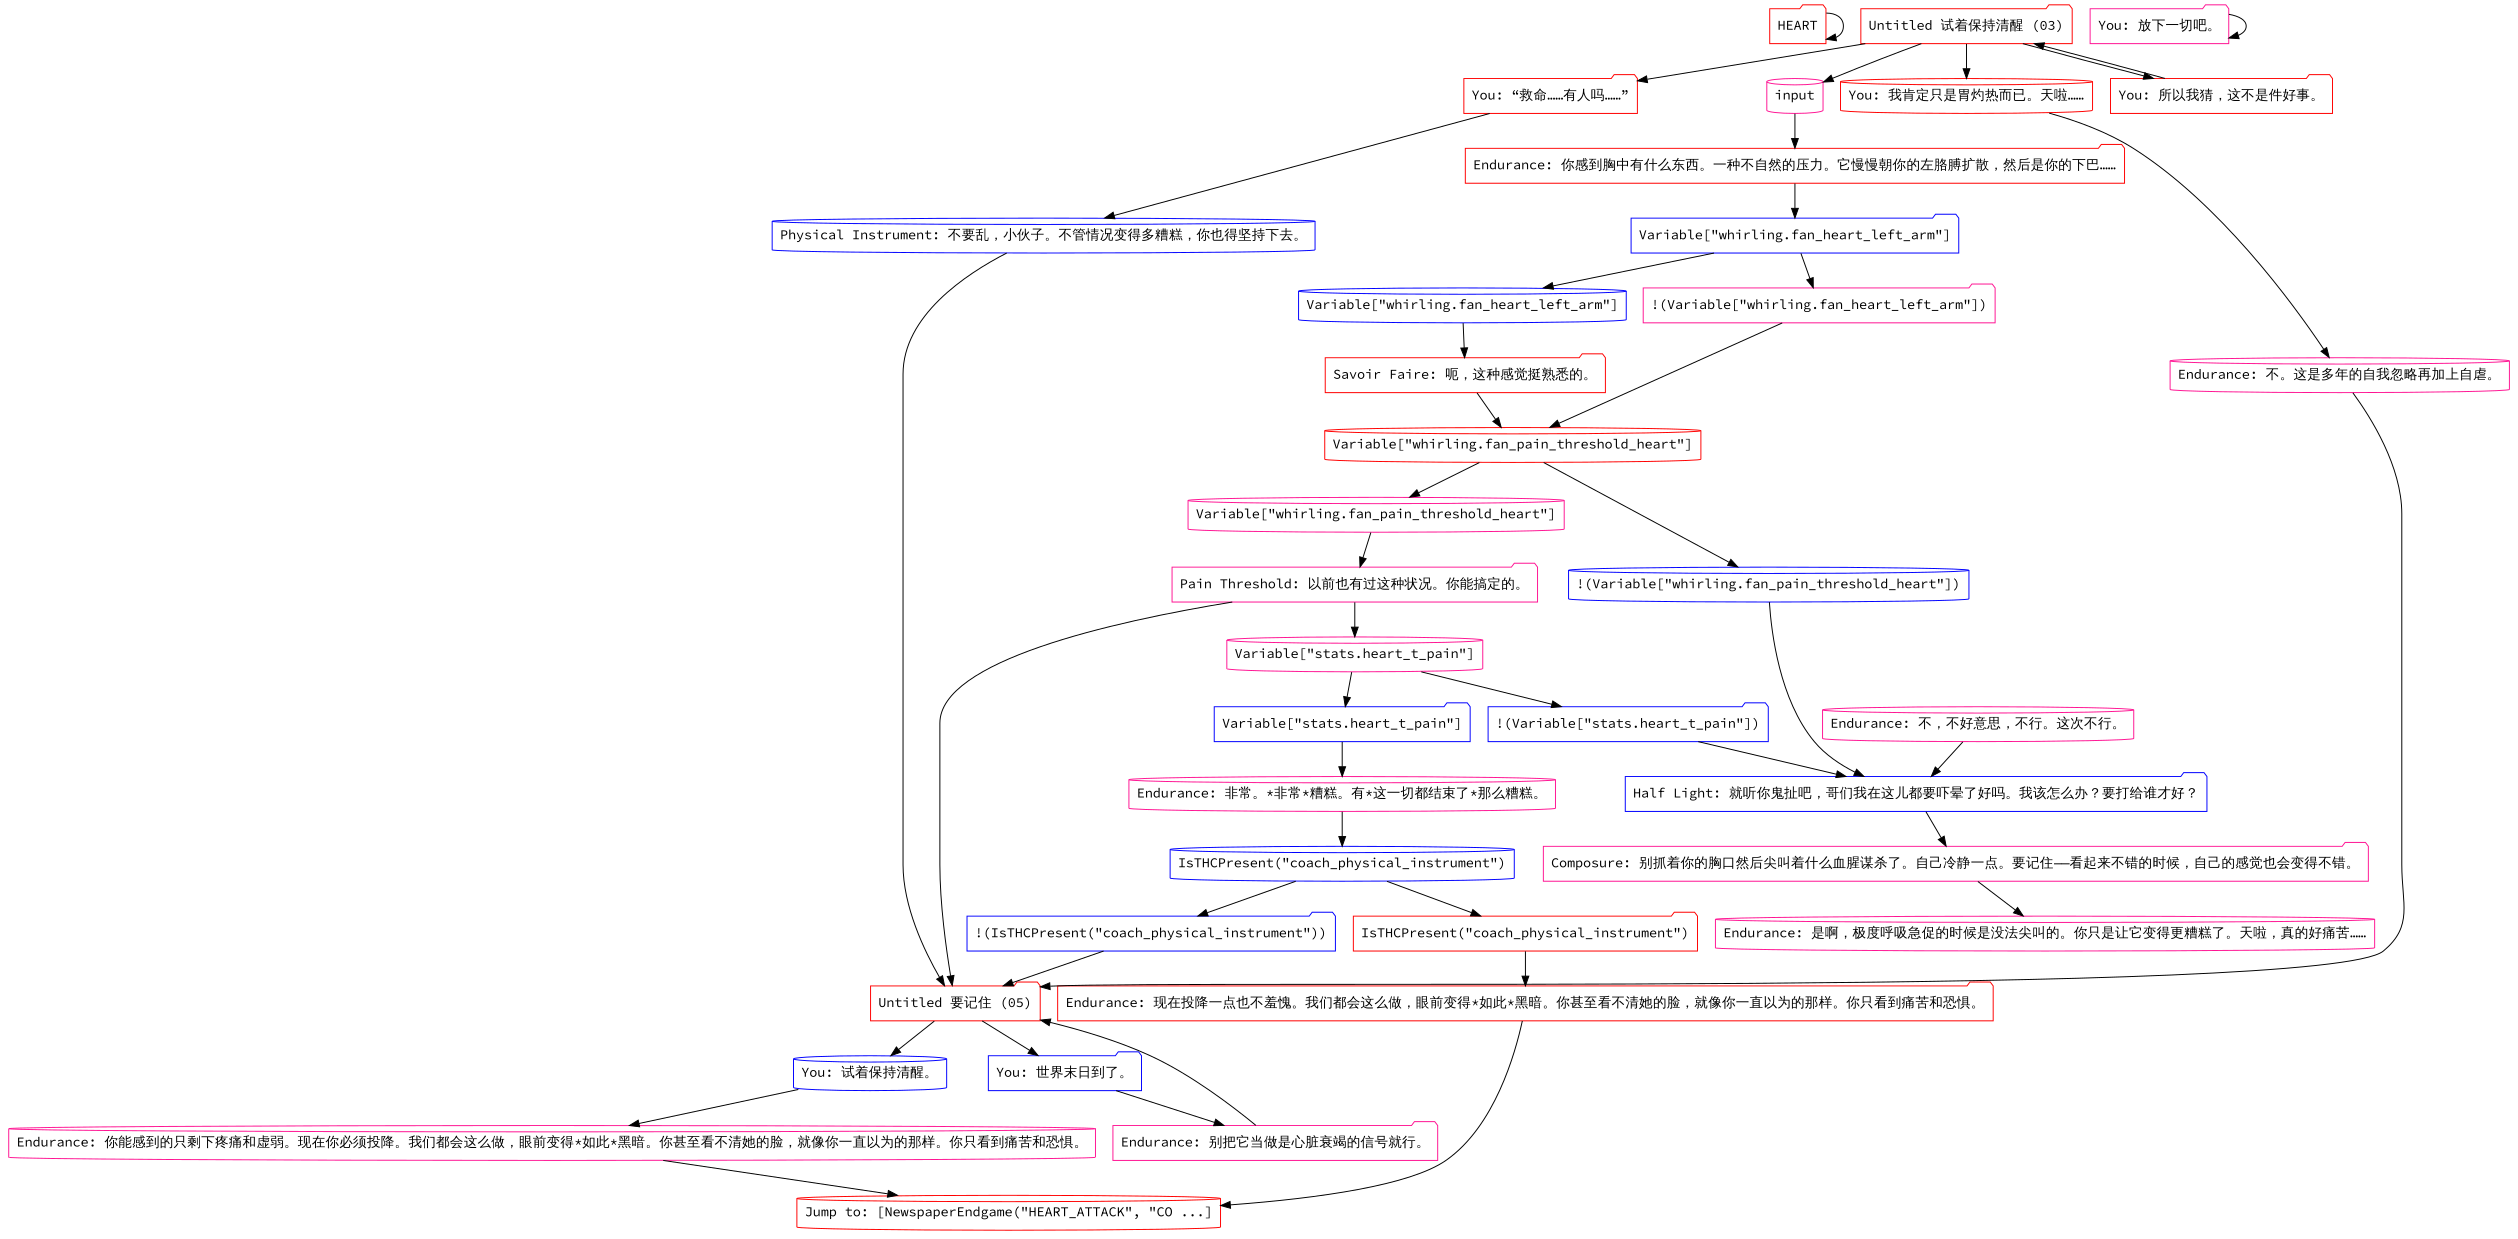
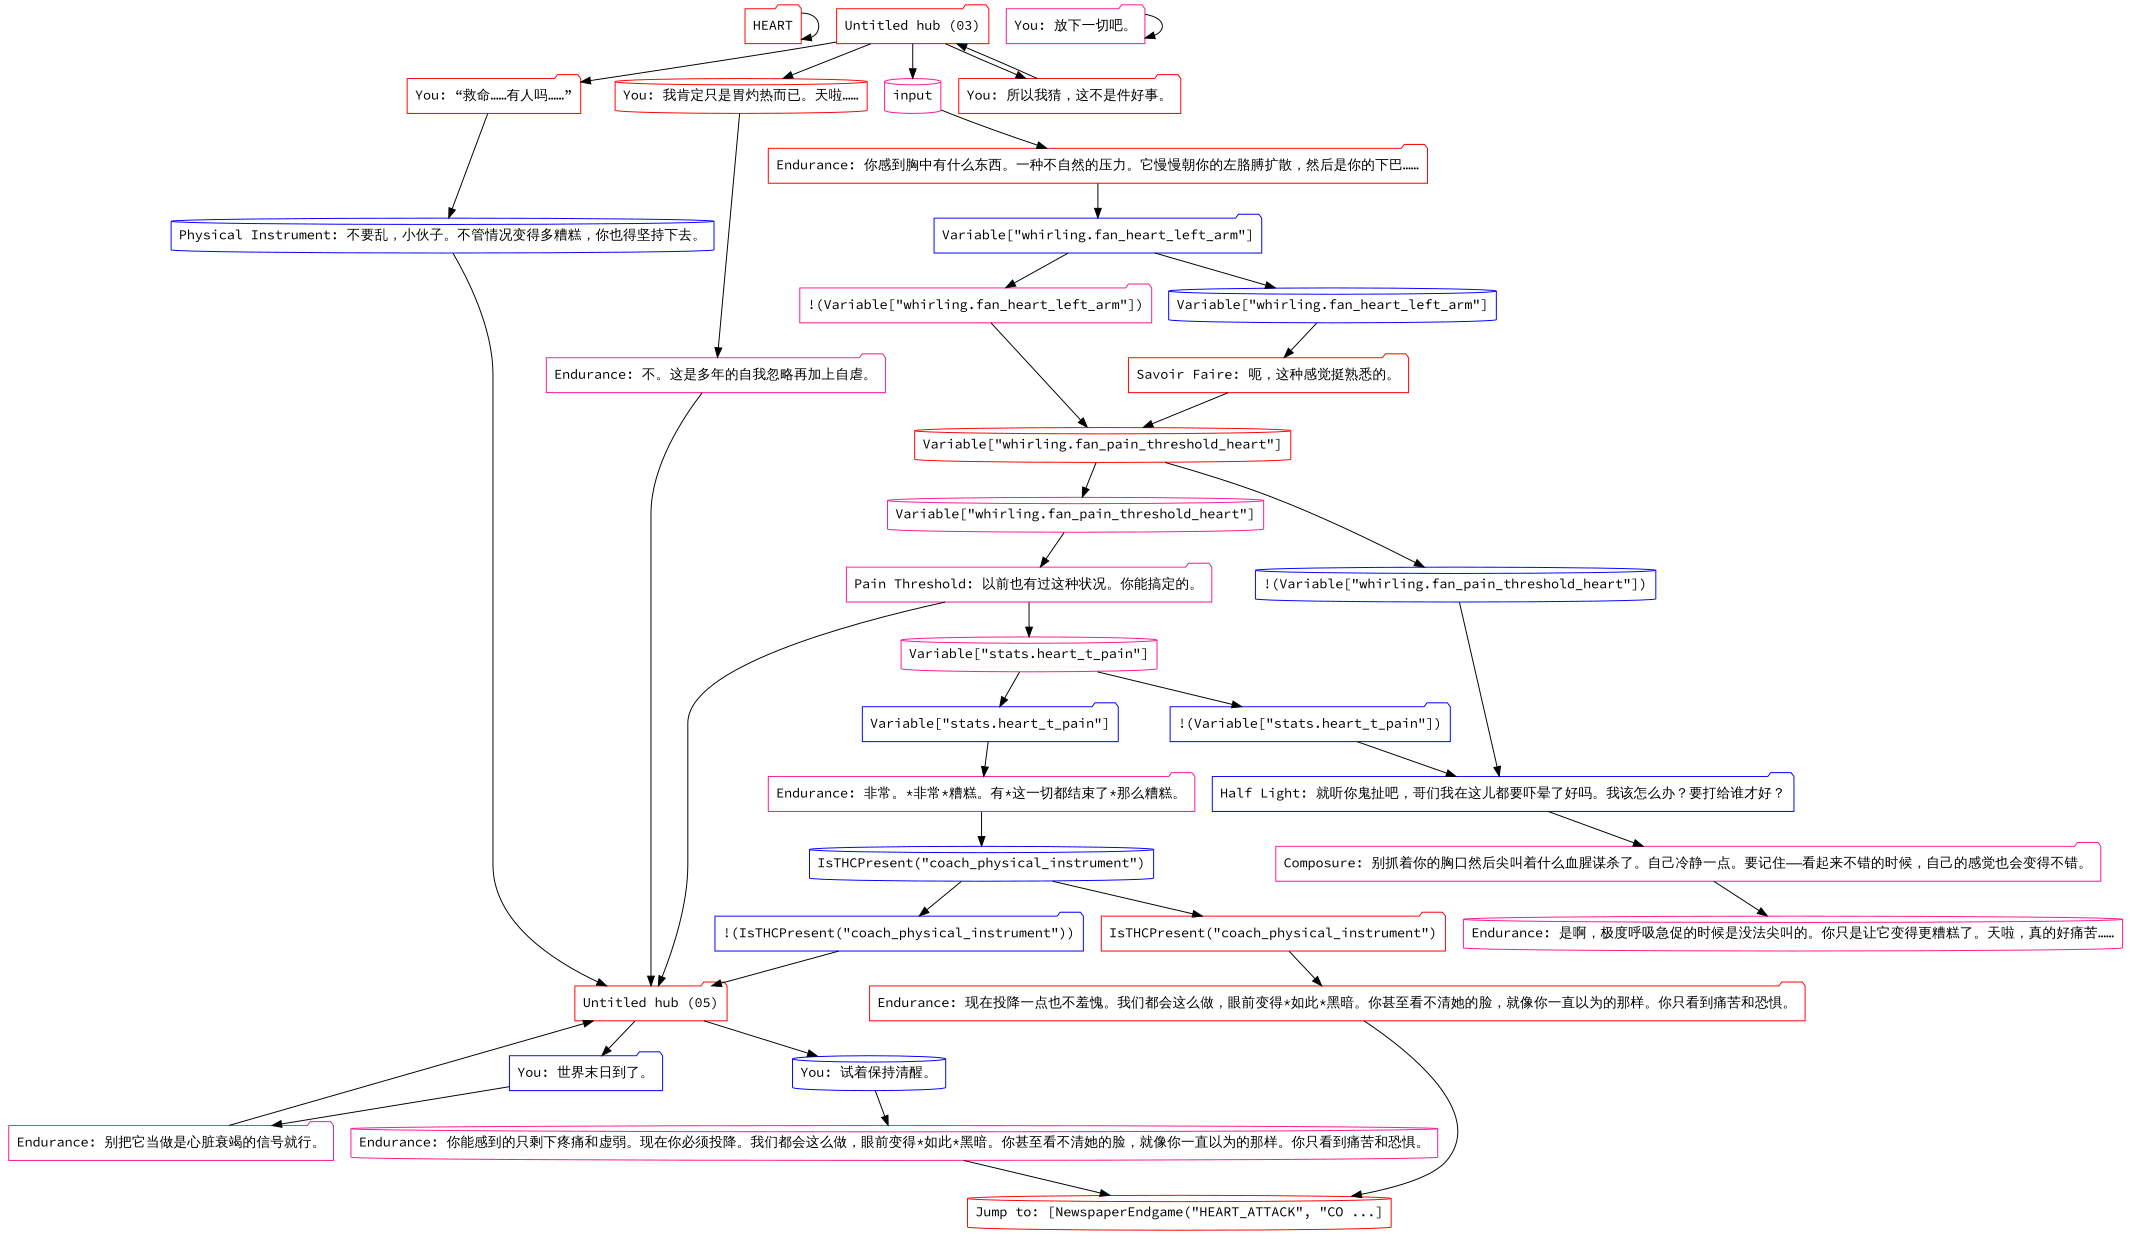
node "Untitled 试着保持清醒 (03)": label "Untitled 试着保持清醒 (03)" -> "Untitled hub (03)"
node "Endurance: 不。这是多年的自我忽略再加上自虐。": shape cylinder -> folder
node "Endurance: 不，不好意思，不行。这次不行。": removed
node "Endurance: 非常。*非常*糟糕。有*这一切都结束了*那么糟糕。": shape cylinder -> folder
node "Untitled 要记住 (05)": label "Untitled 要记住 (05)" -> "Untitled hub (05)"
